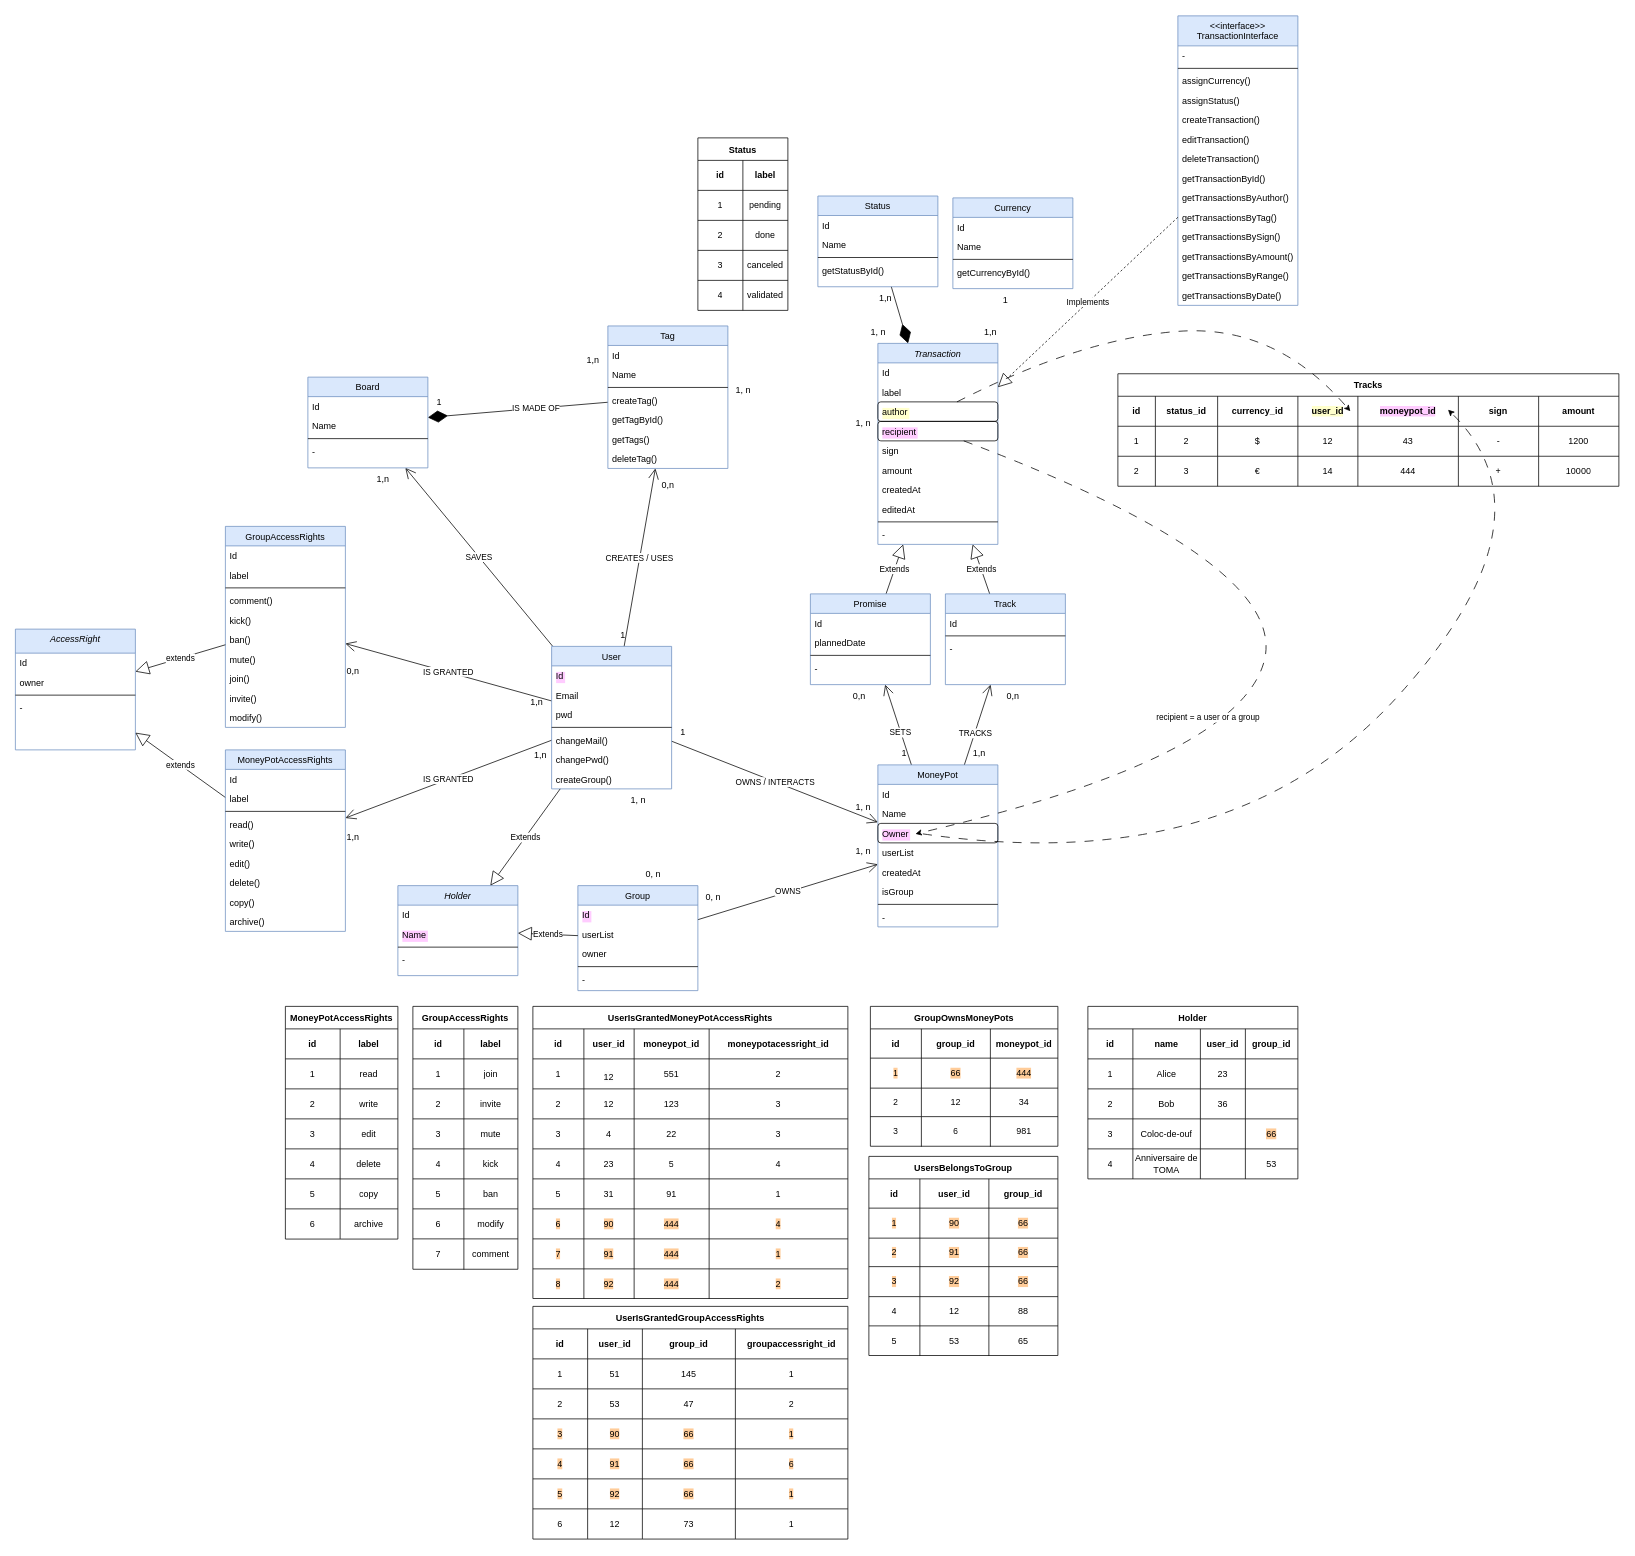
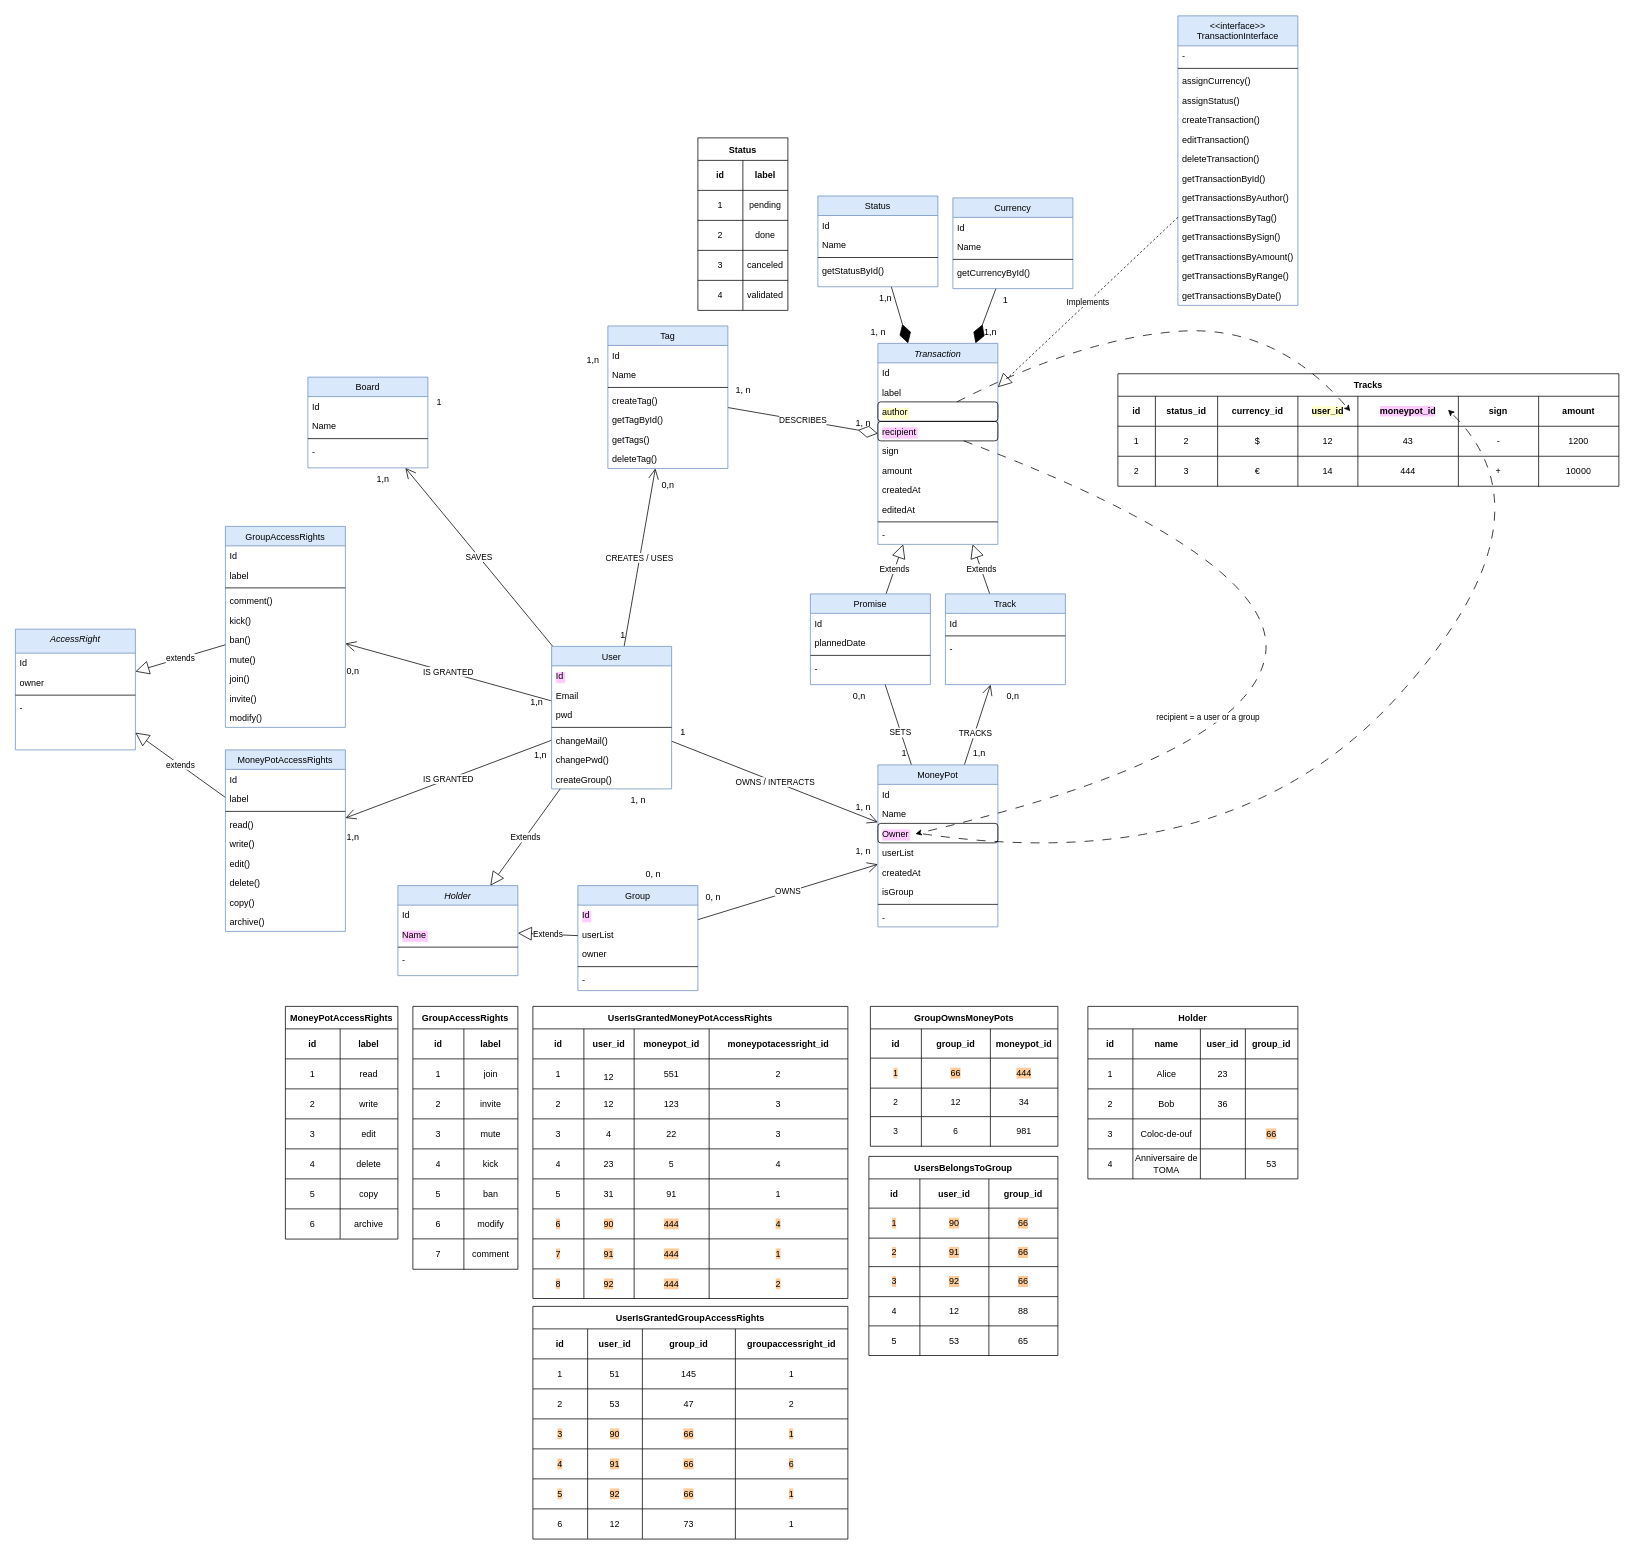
edge "Currency" -> "Transaction": added
edge "Tag" -> "Board": removed, label "IS MADE OF"
edge "Tag" -> "Transaction": added, label "DESCRIBES"
edge "MoneyPot" -> "Promise": arrowhead open -> none
